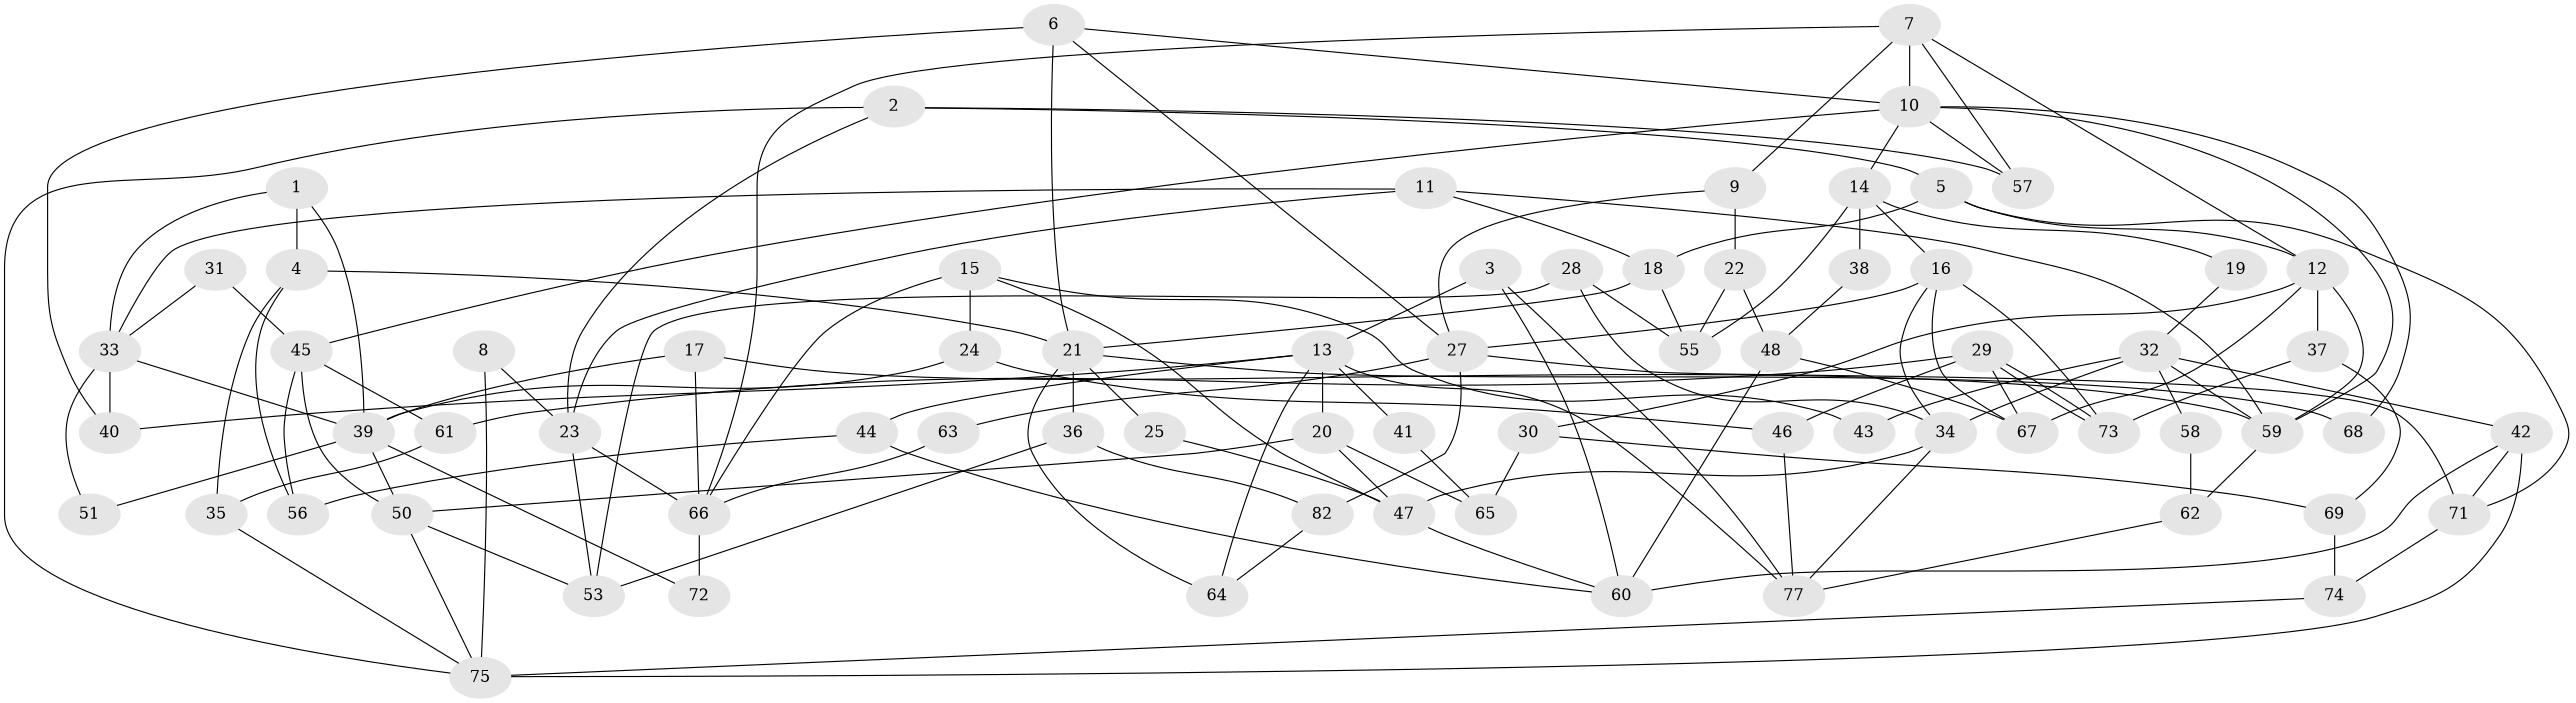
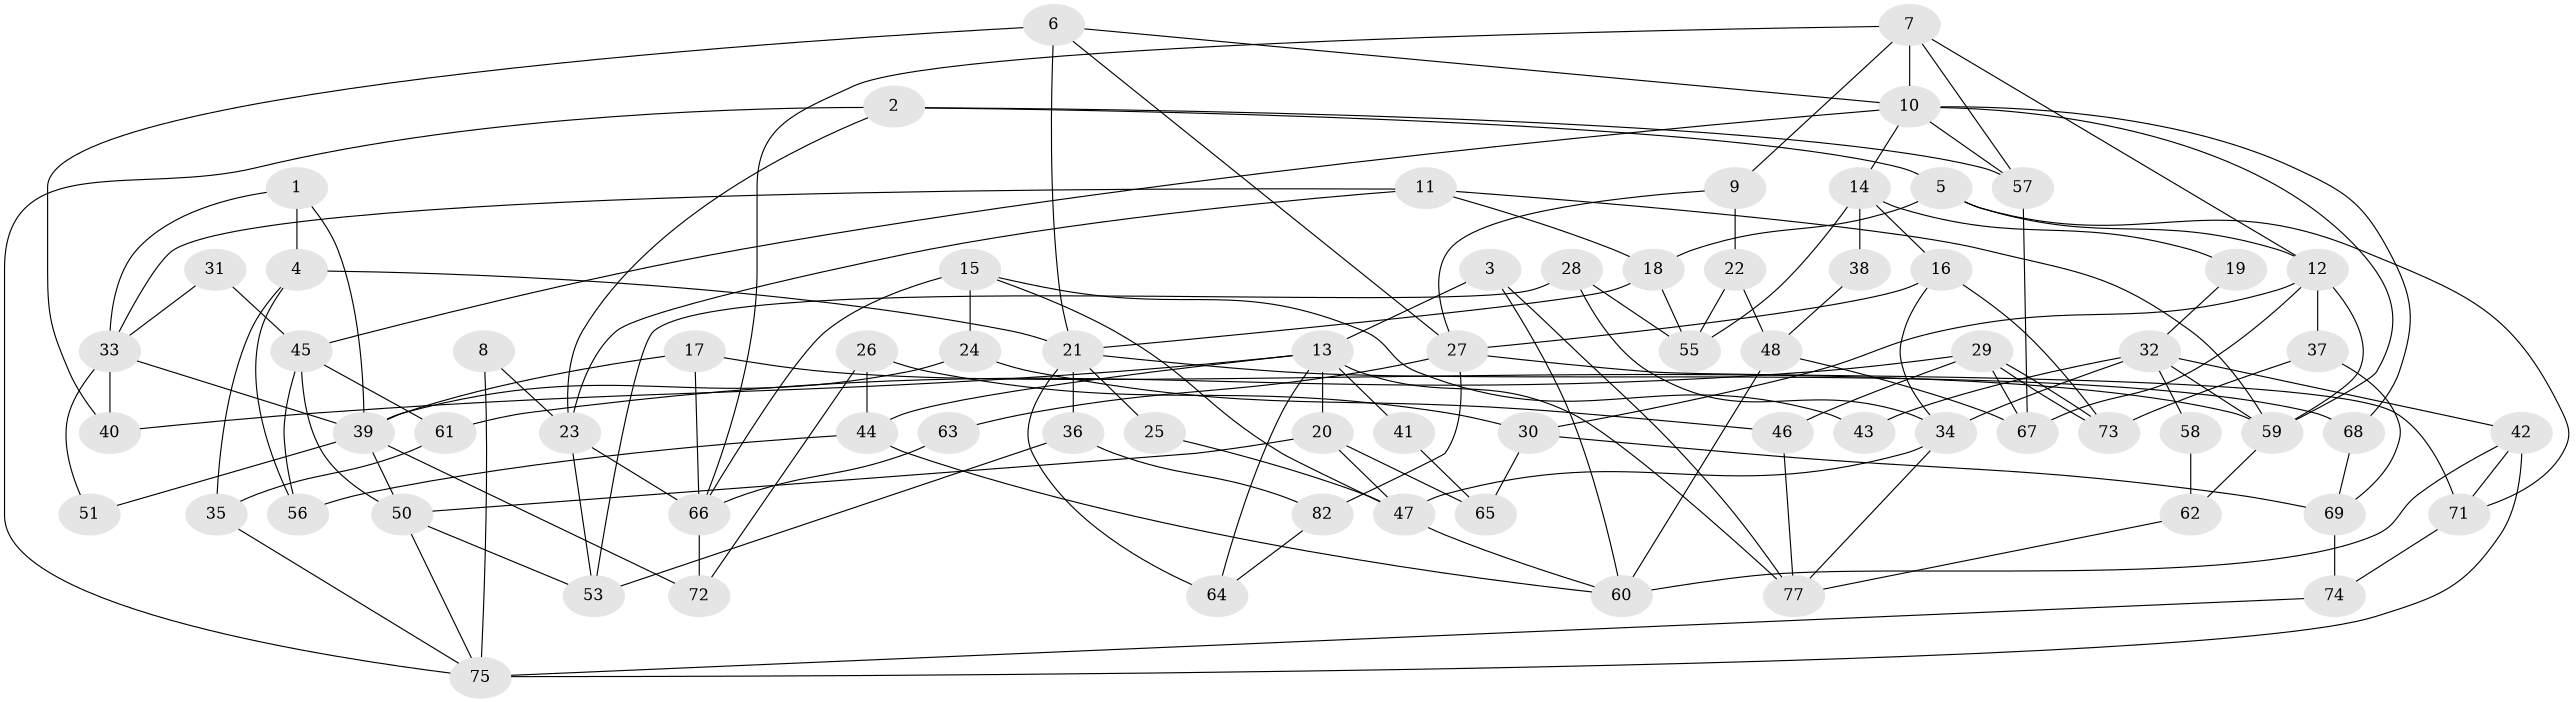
node "26": added
edge "16" -- "67": now "57" -- "67"
edge "68" -- "69": added
